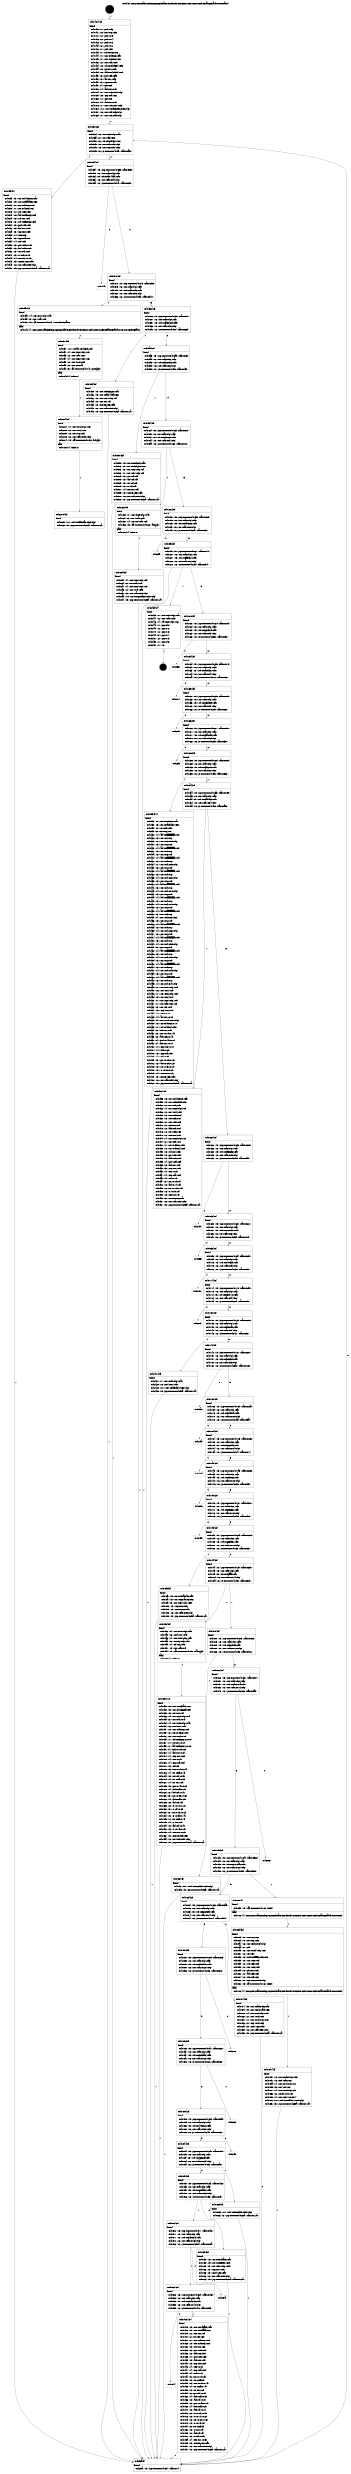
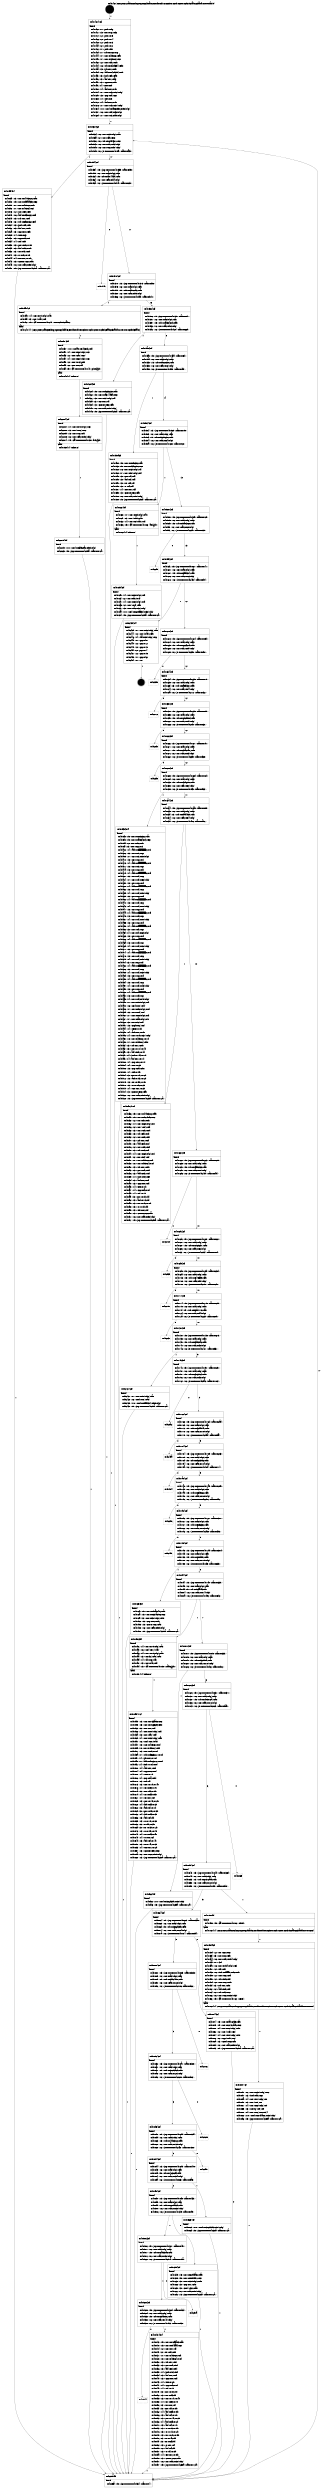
edge "0x4015fc [28]" -> "0x4025ea [5]": now "0x402019 [15]" -> "0x4025ea [5]"
